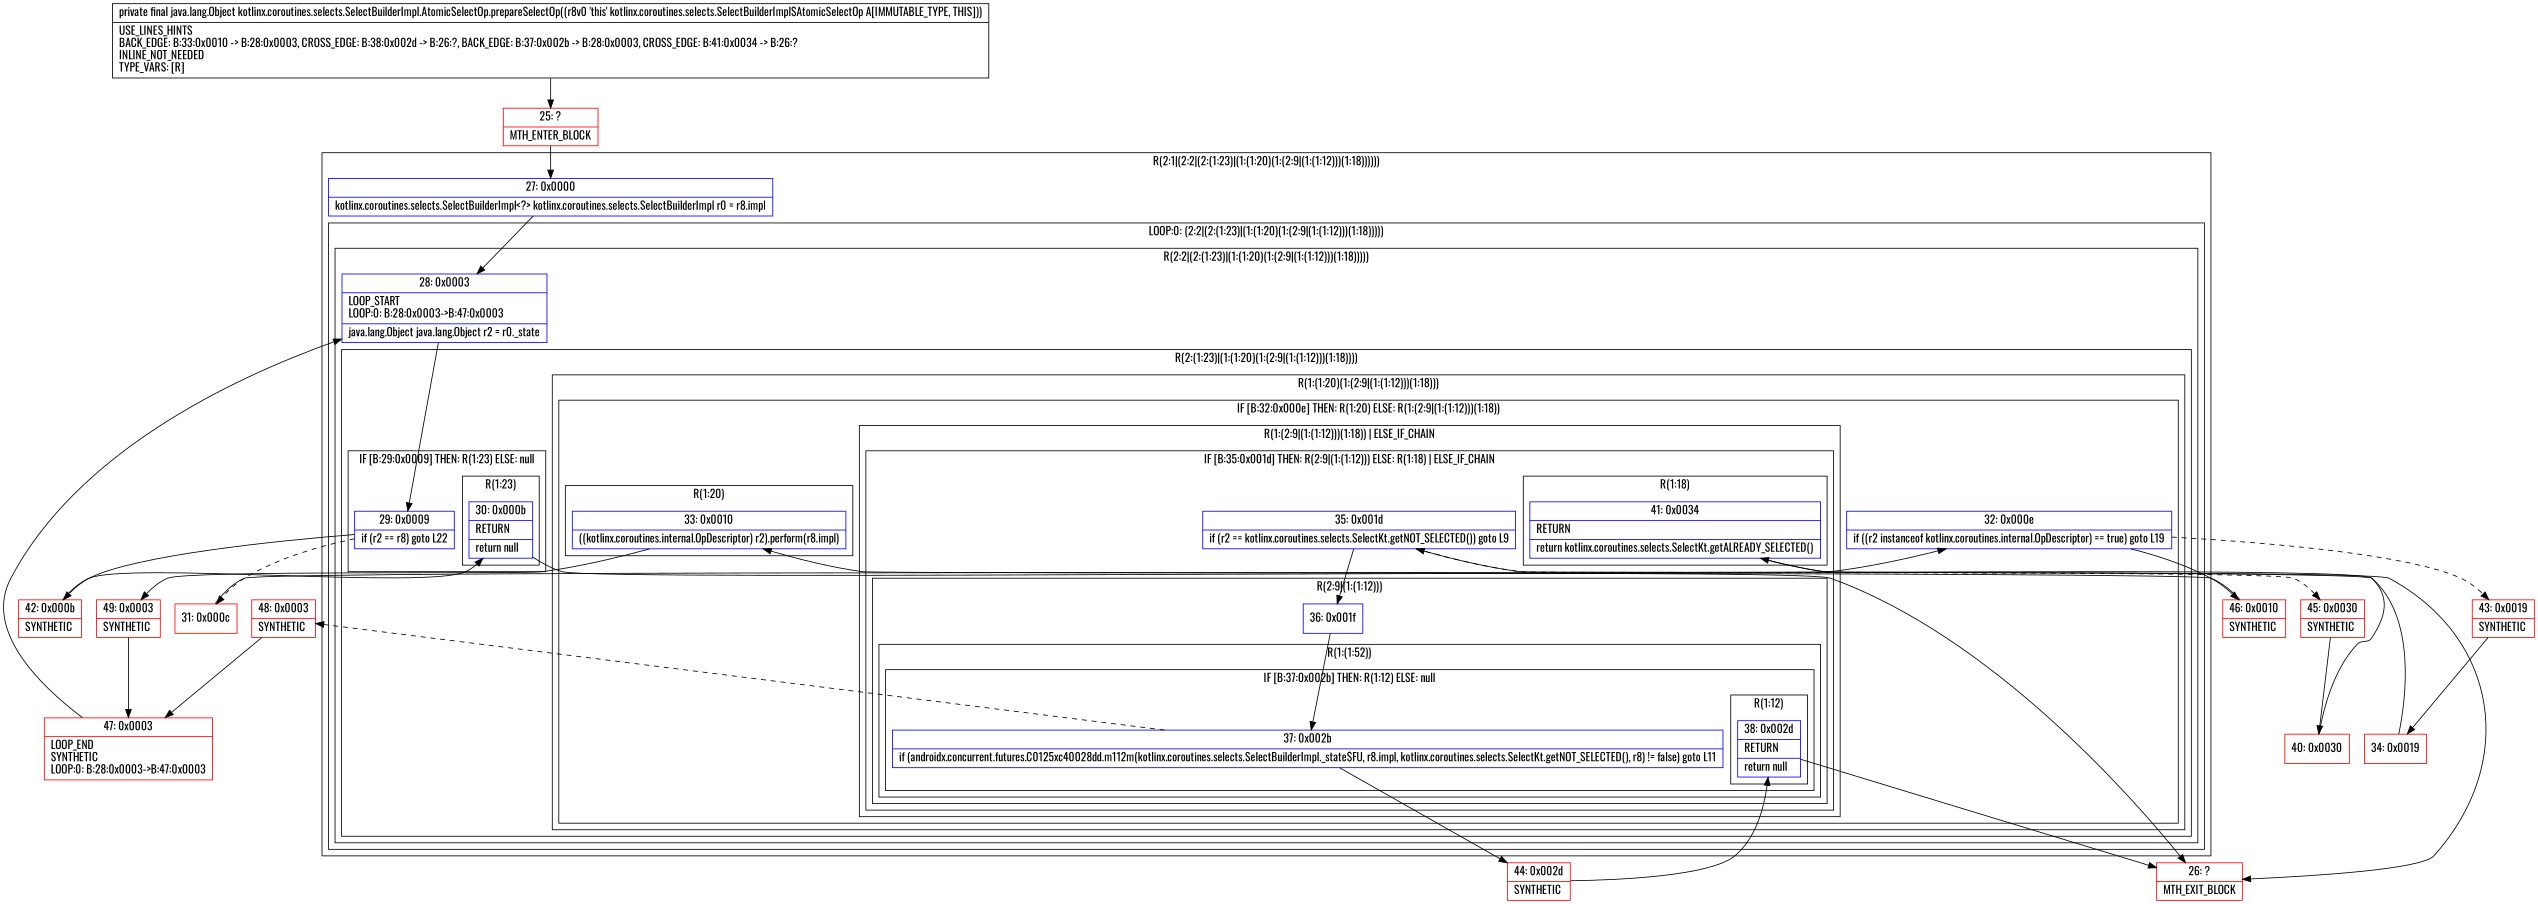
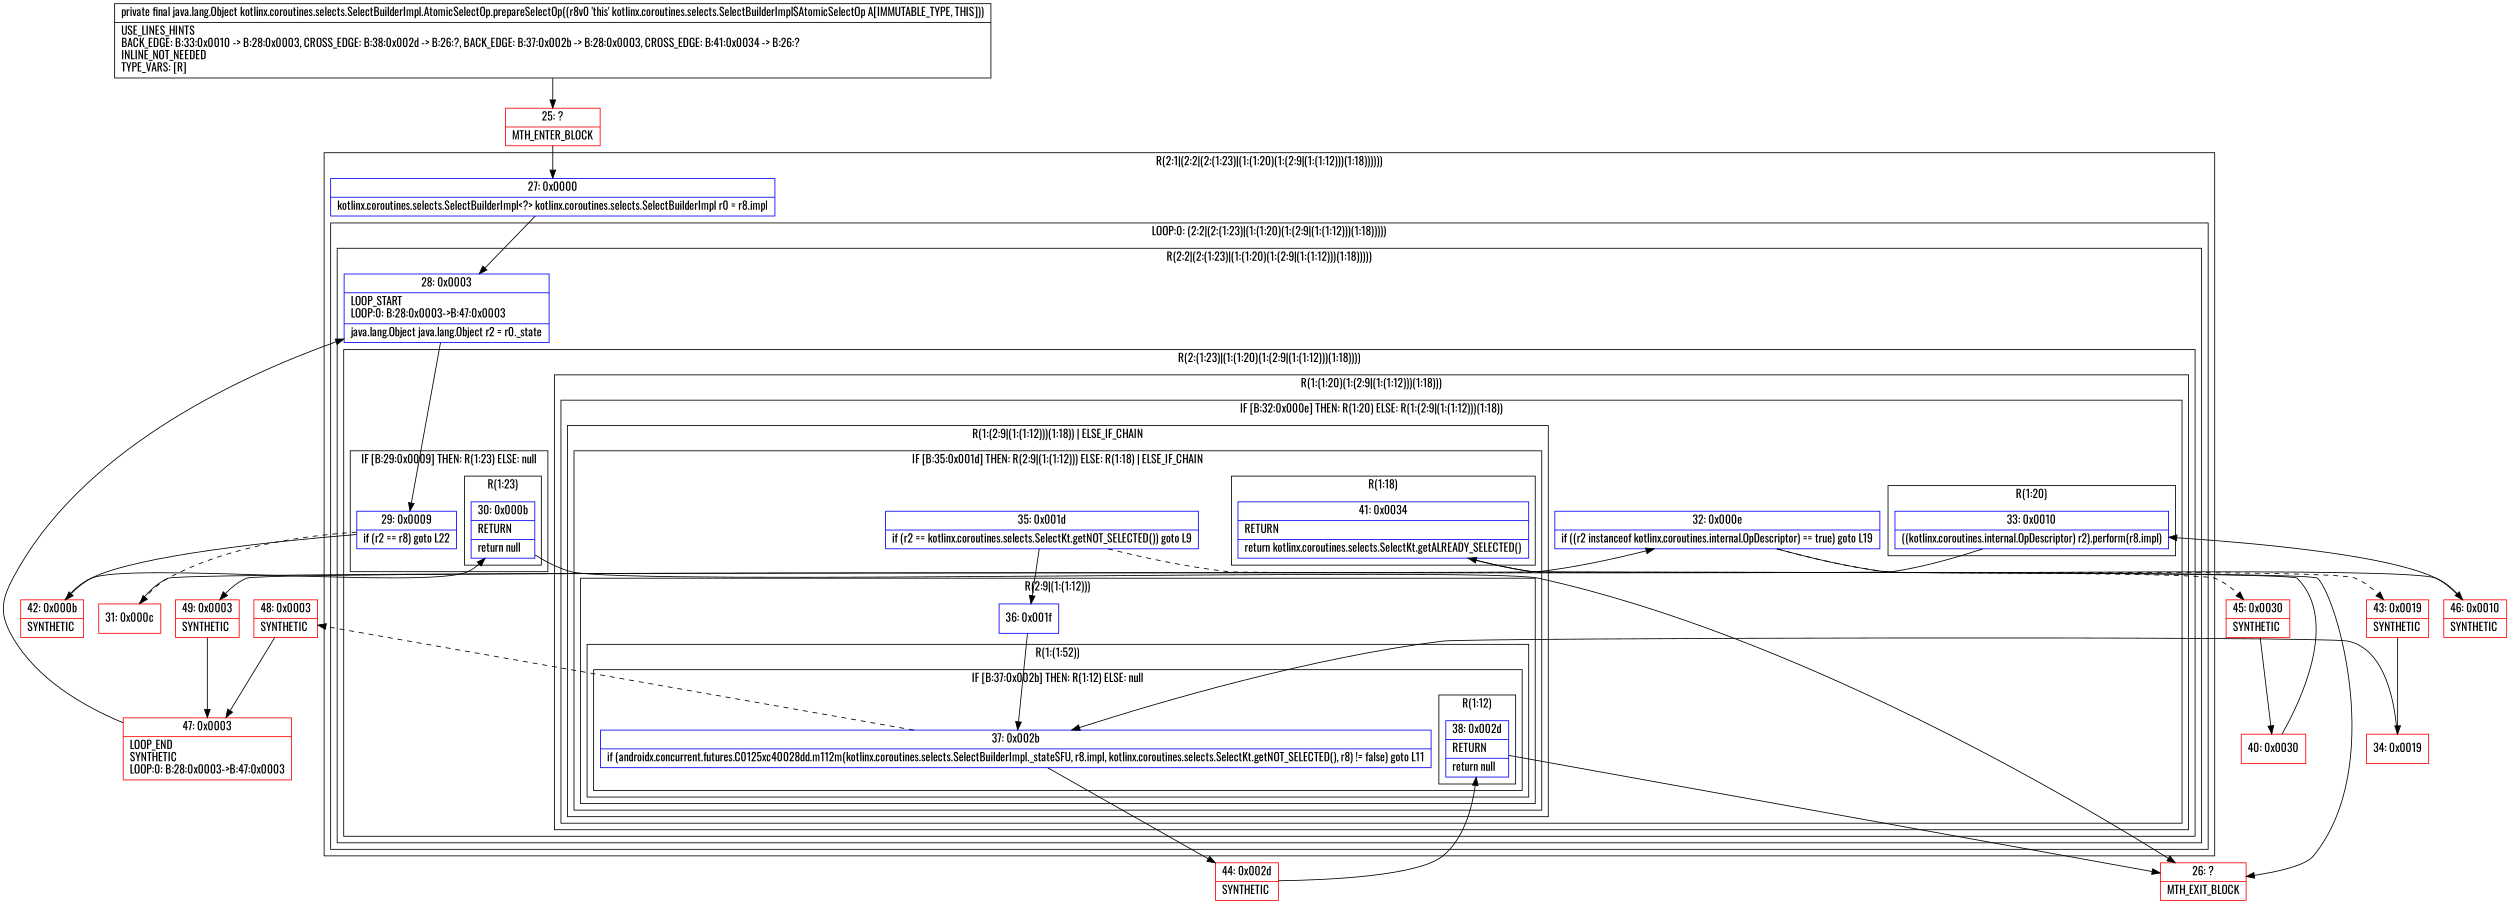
edge "34: 0x0019" -> "35: 0x001d": now "34: 0x0019" -> "37: 0x002b"
